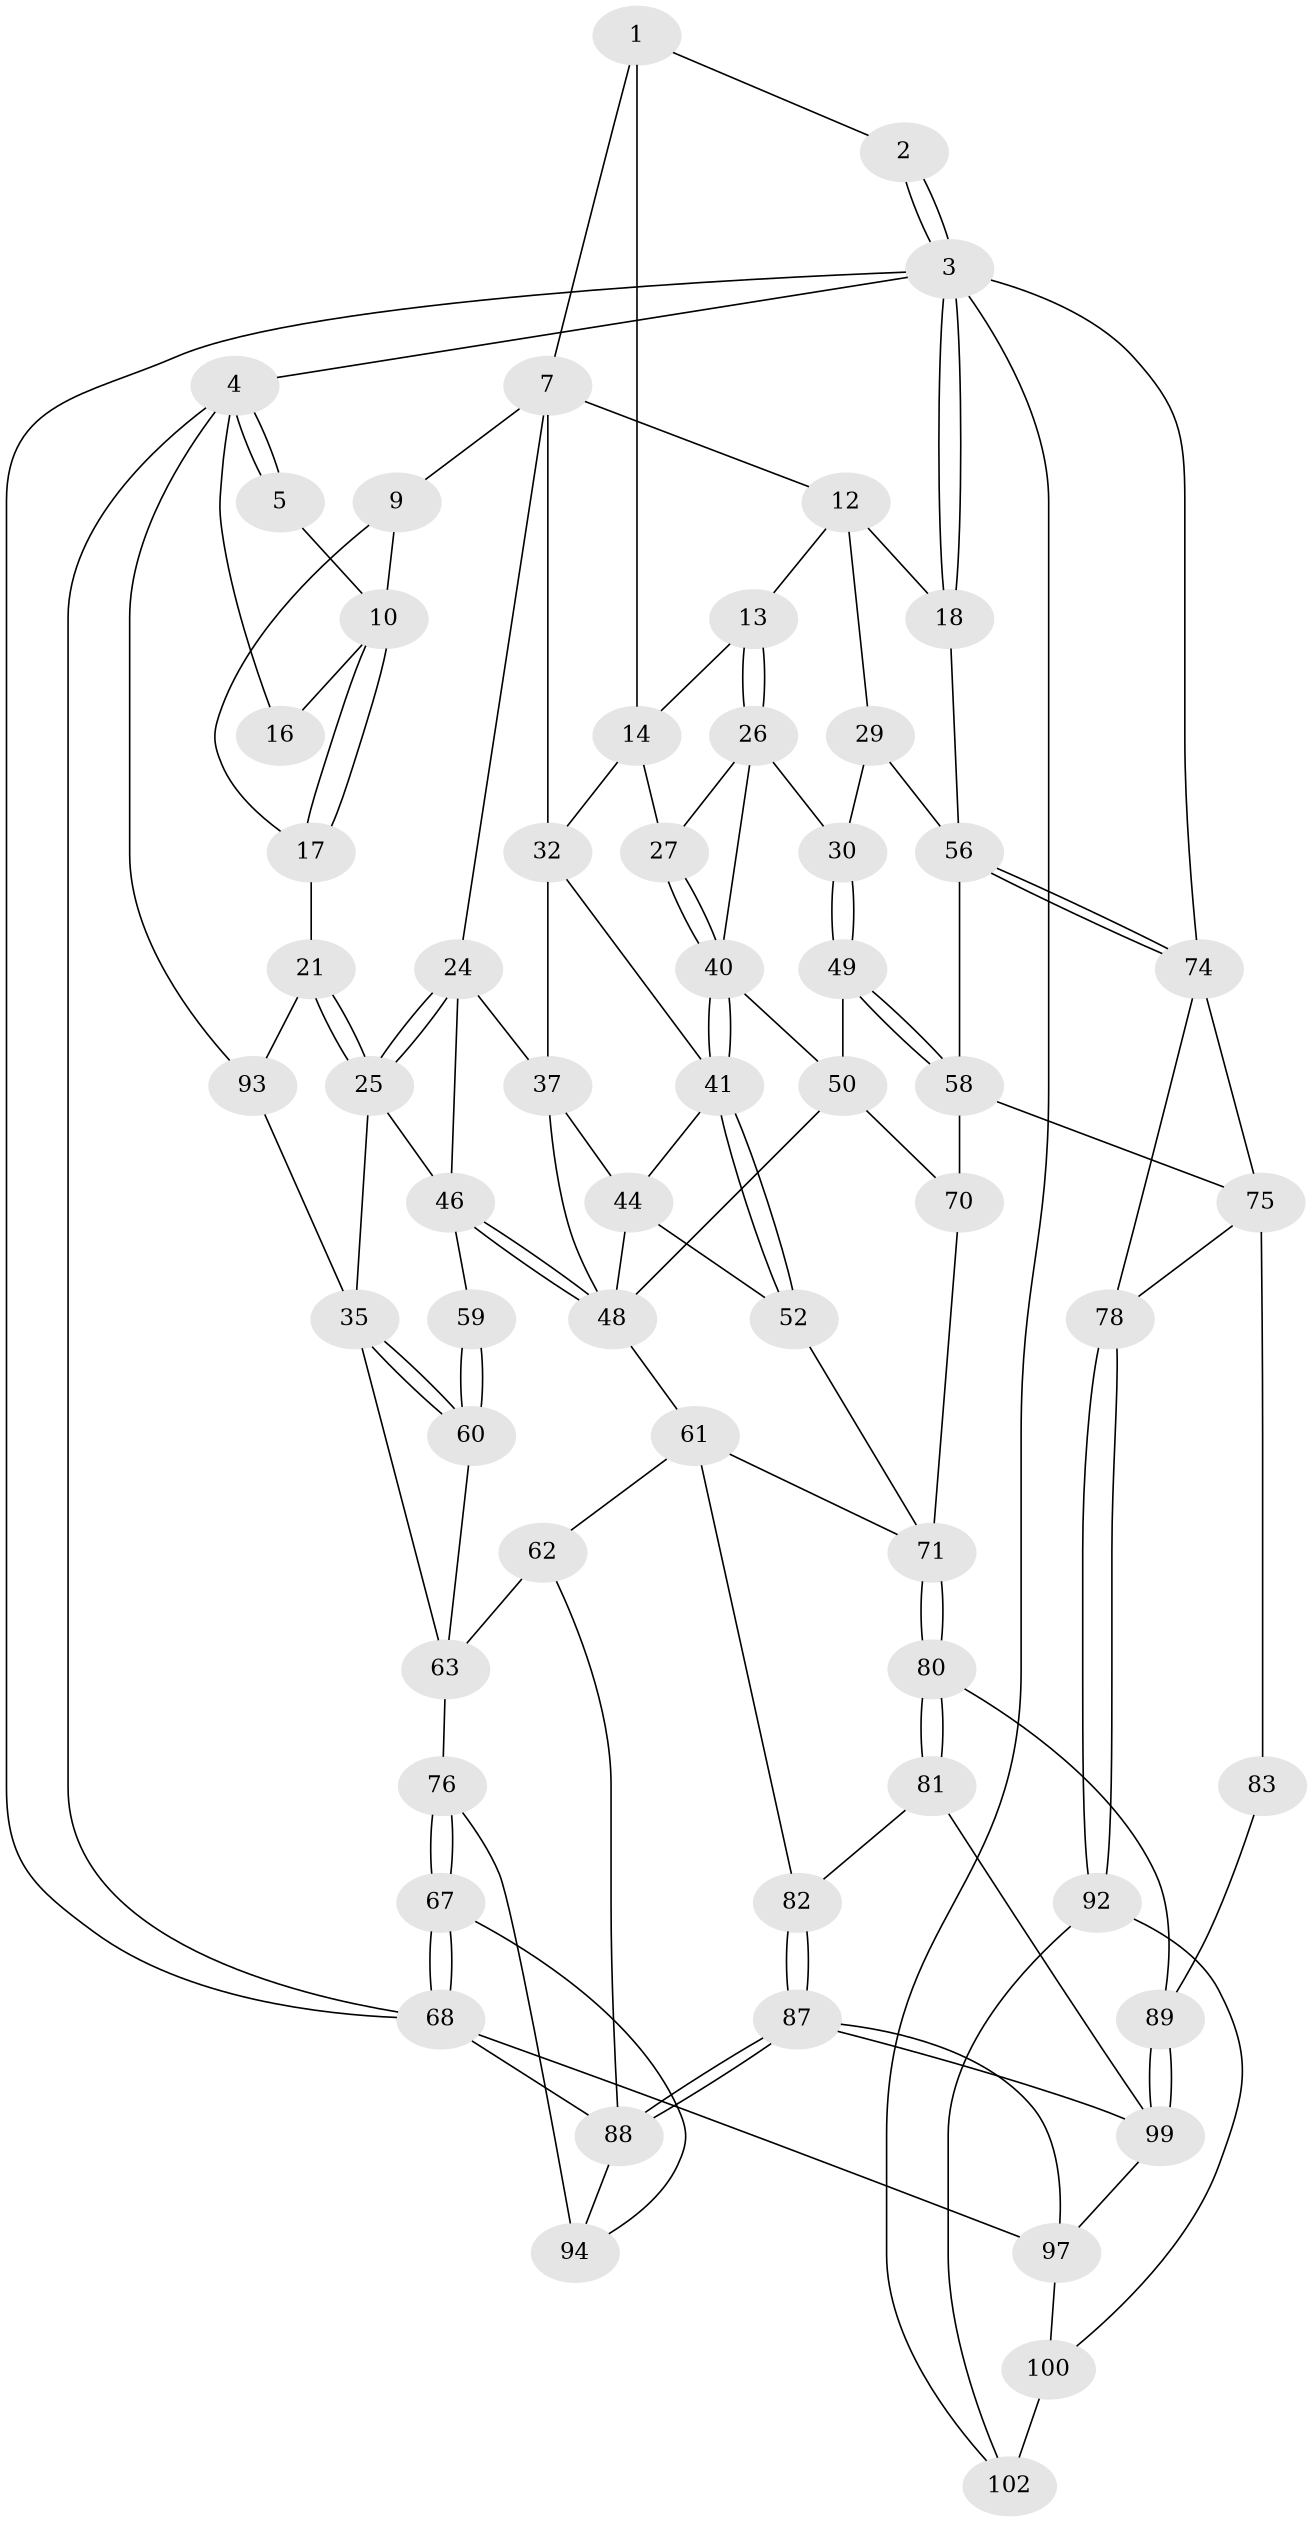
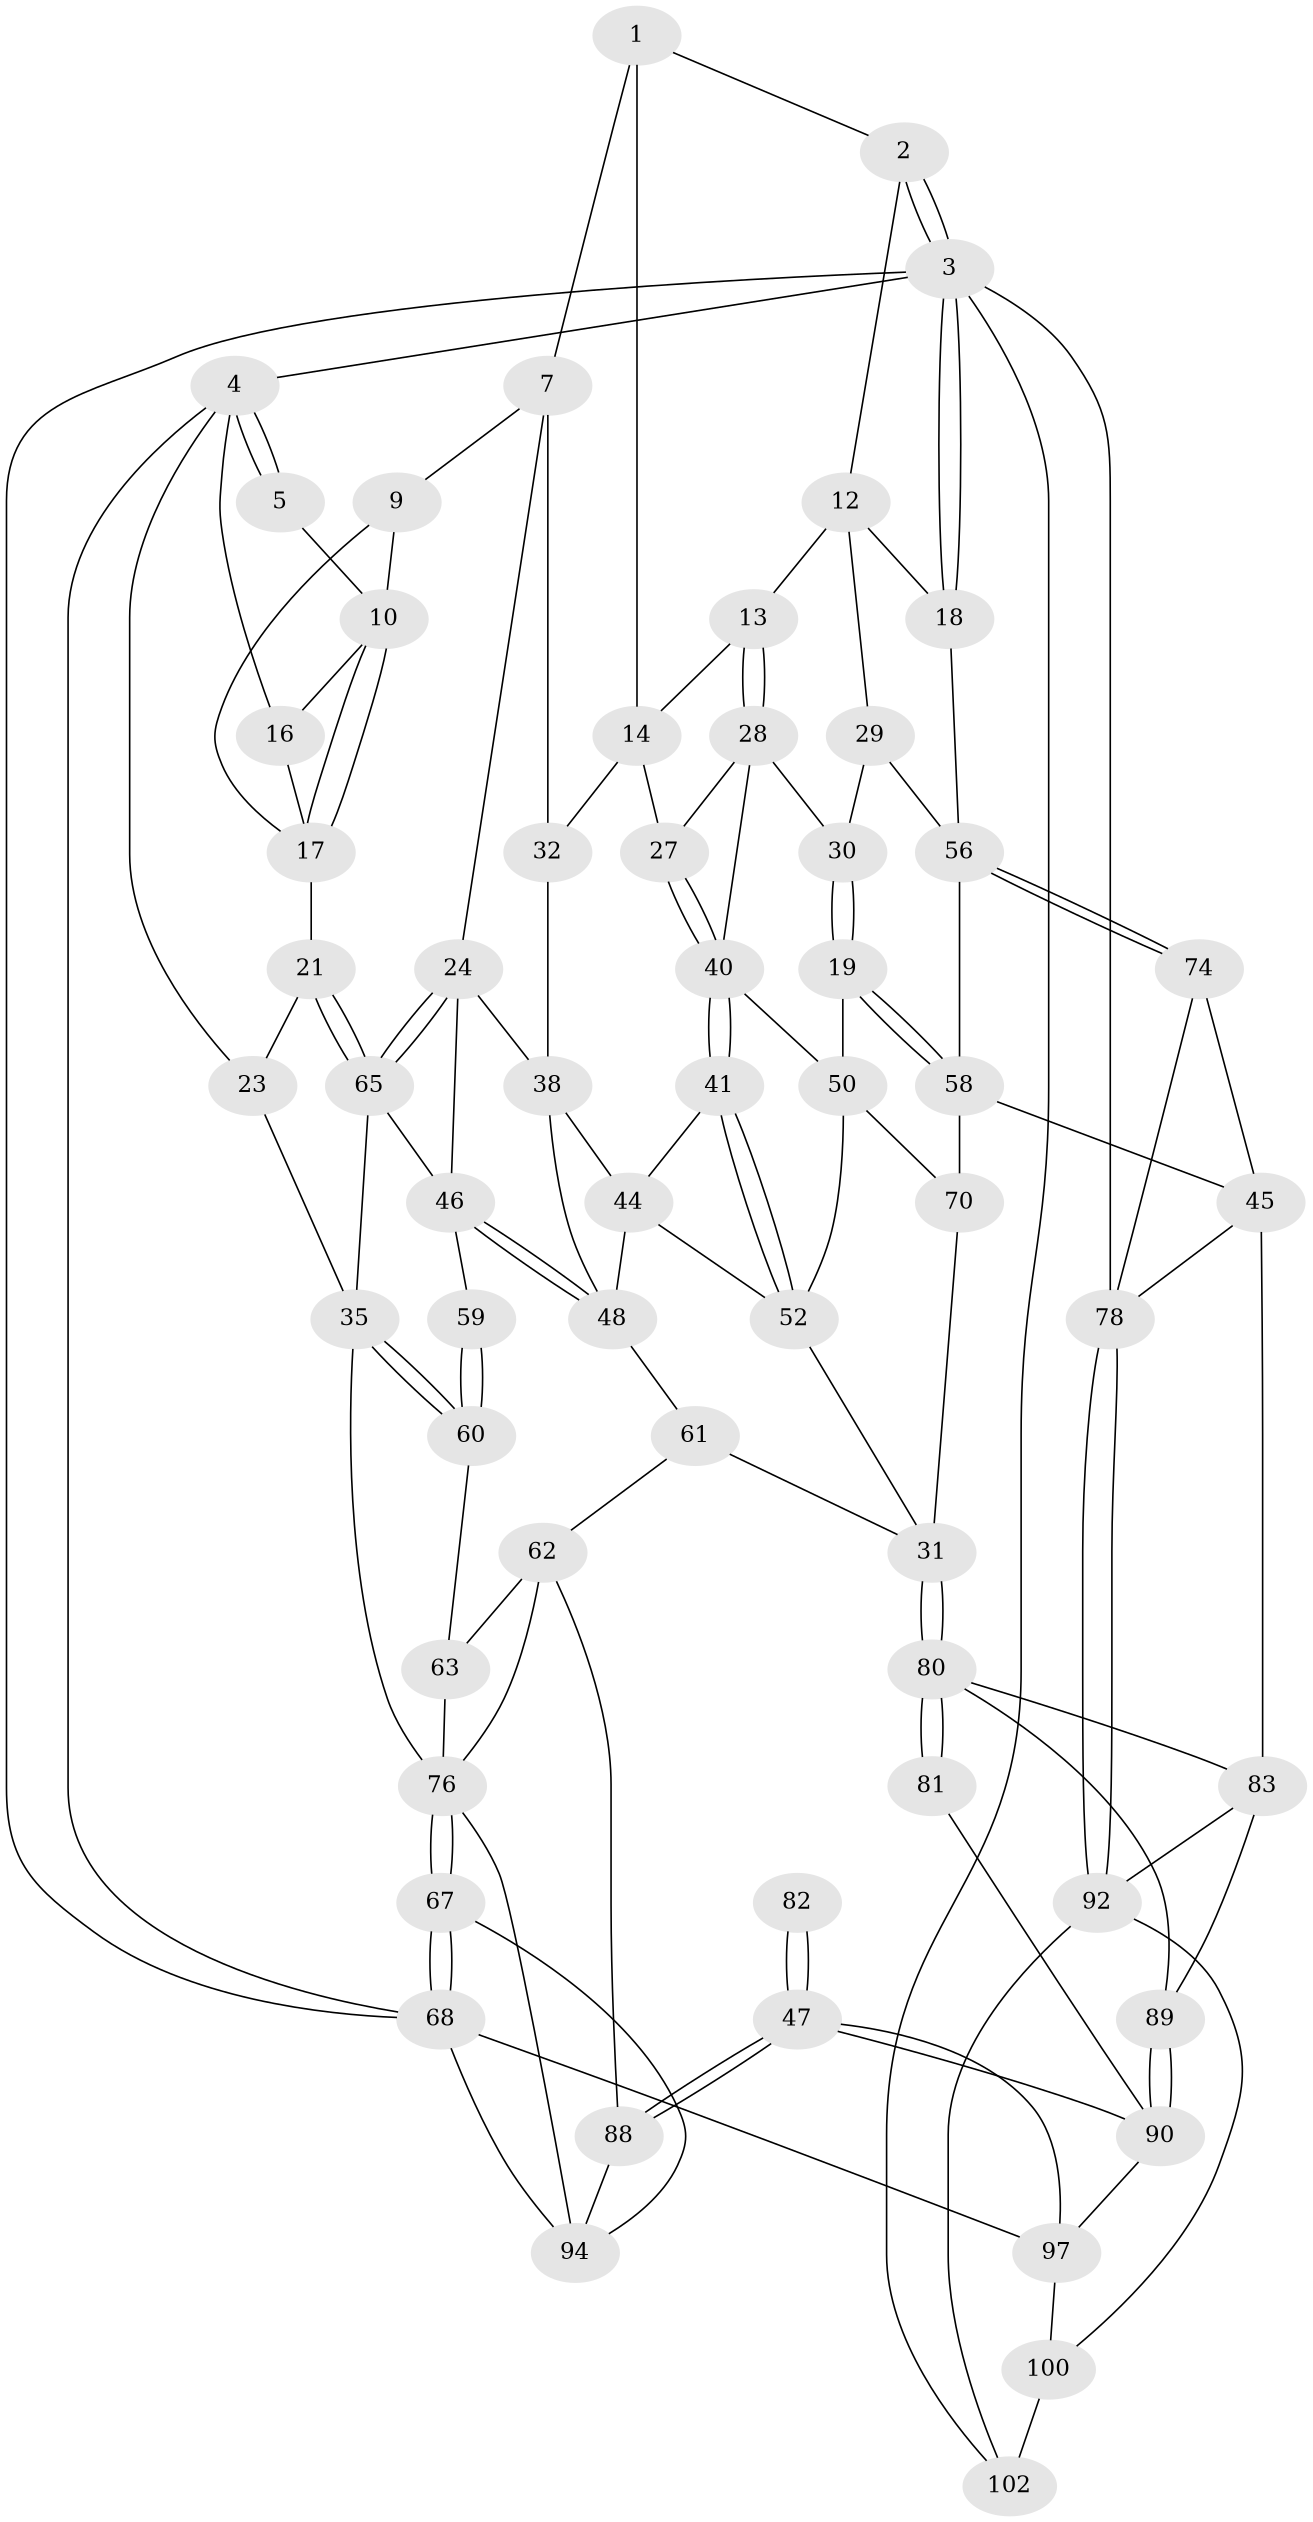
edge "7" -- "12": now "2" -- "12"
edge "3" -- "74": now "3" -- "78"
node "26": label "26" -> "28"
edge "16" -- "17": added
edge "32" -- "41": removed
node "49": label "49" -> "19"
node "93": label "93" -> "23"
node "25": label "25" -> "65"
node "37": label "37" -> "38"
edge "50" -- "48": now "50" -- "52"
node "75": label "75" -> "45"
edge "35" -- "63": now "35" -- "76"
node "71": label "71" -> "31"
edge "61" -- "82": removed
edge "62" -- "76": added
edge "80" -- "83": added
edge "81" -- "82": removed
edge "83" -- "92": added
node "87": label "87" -> "47"
edge "68" -- "88": now "68" -- "94"
node "99": label "99" -> "90"
